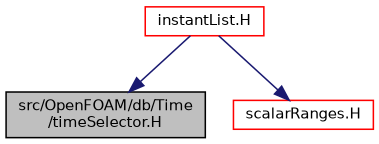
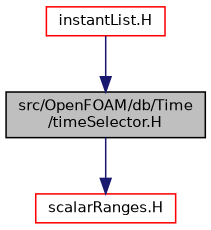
edge "instantList.H" -> "scalarRanges.H": now "src/OpenFOAM/db/Time /timeSelector.H" -> "scalarRanges.H"
